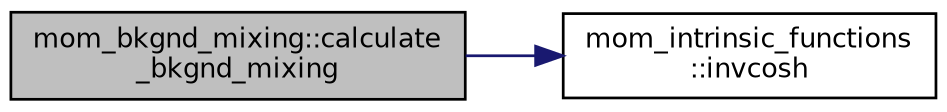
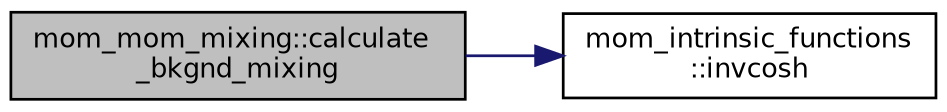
node "mom_bkgnd_mixing::calculate _bkgnd_mixing": label "mom_bkgnd_mixing::calculate _bkgnd_mixing" -> "mom_mom_mixing::calculate _bkgnd_mixing"
